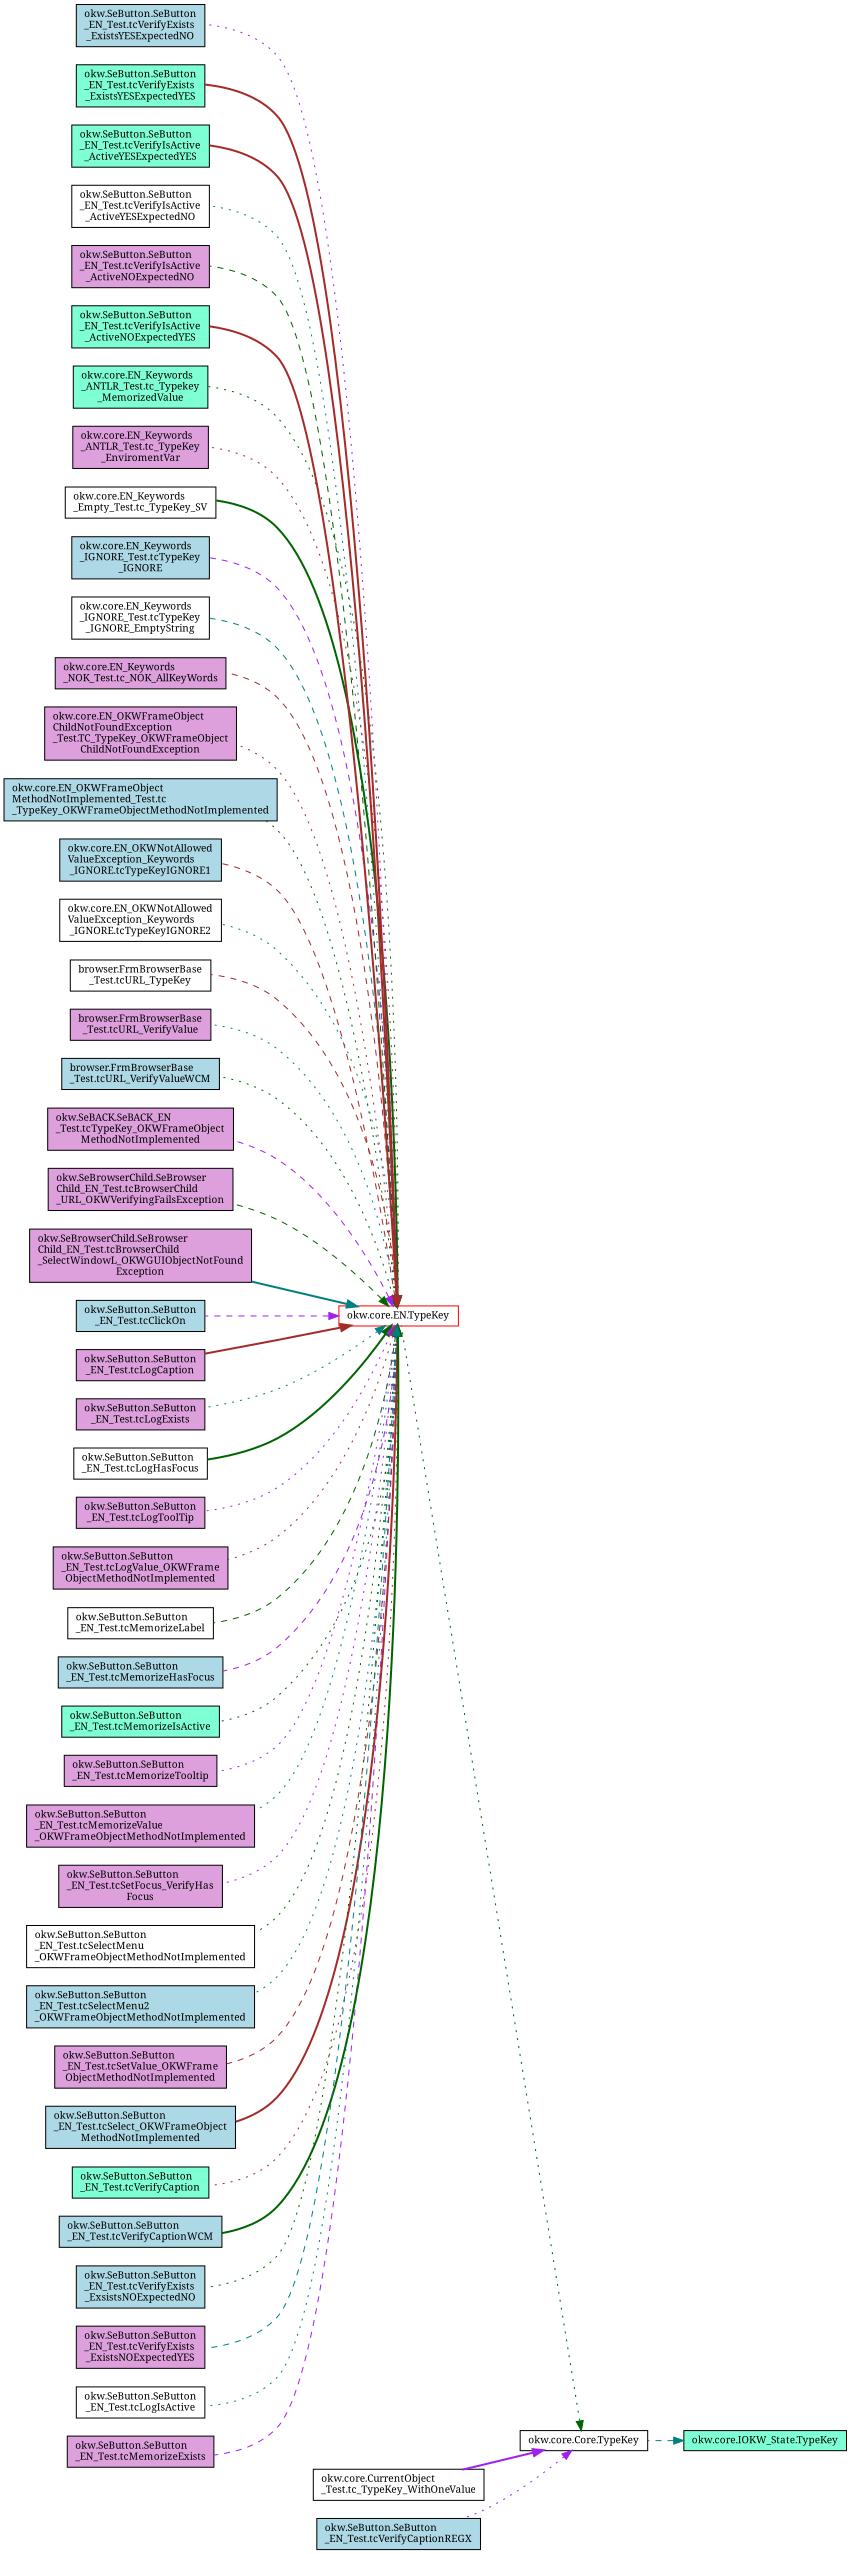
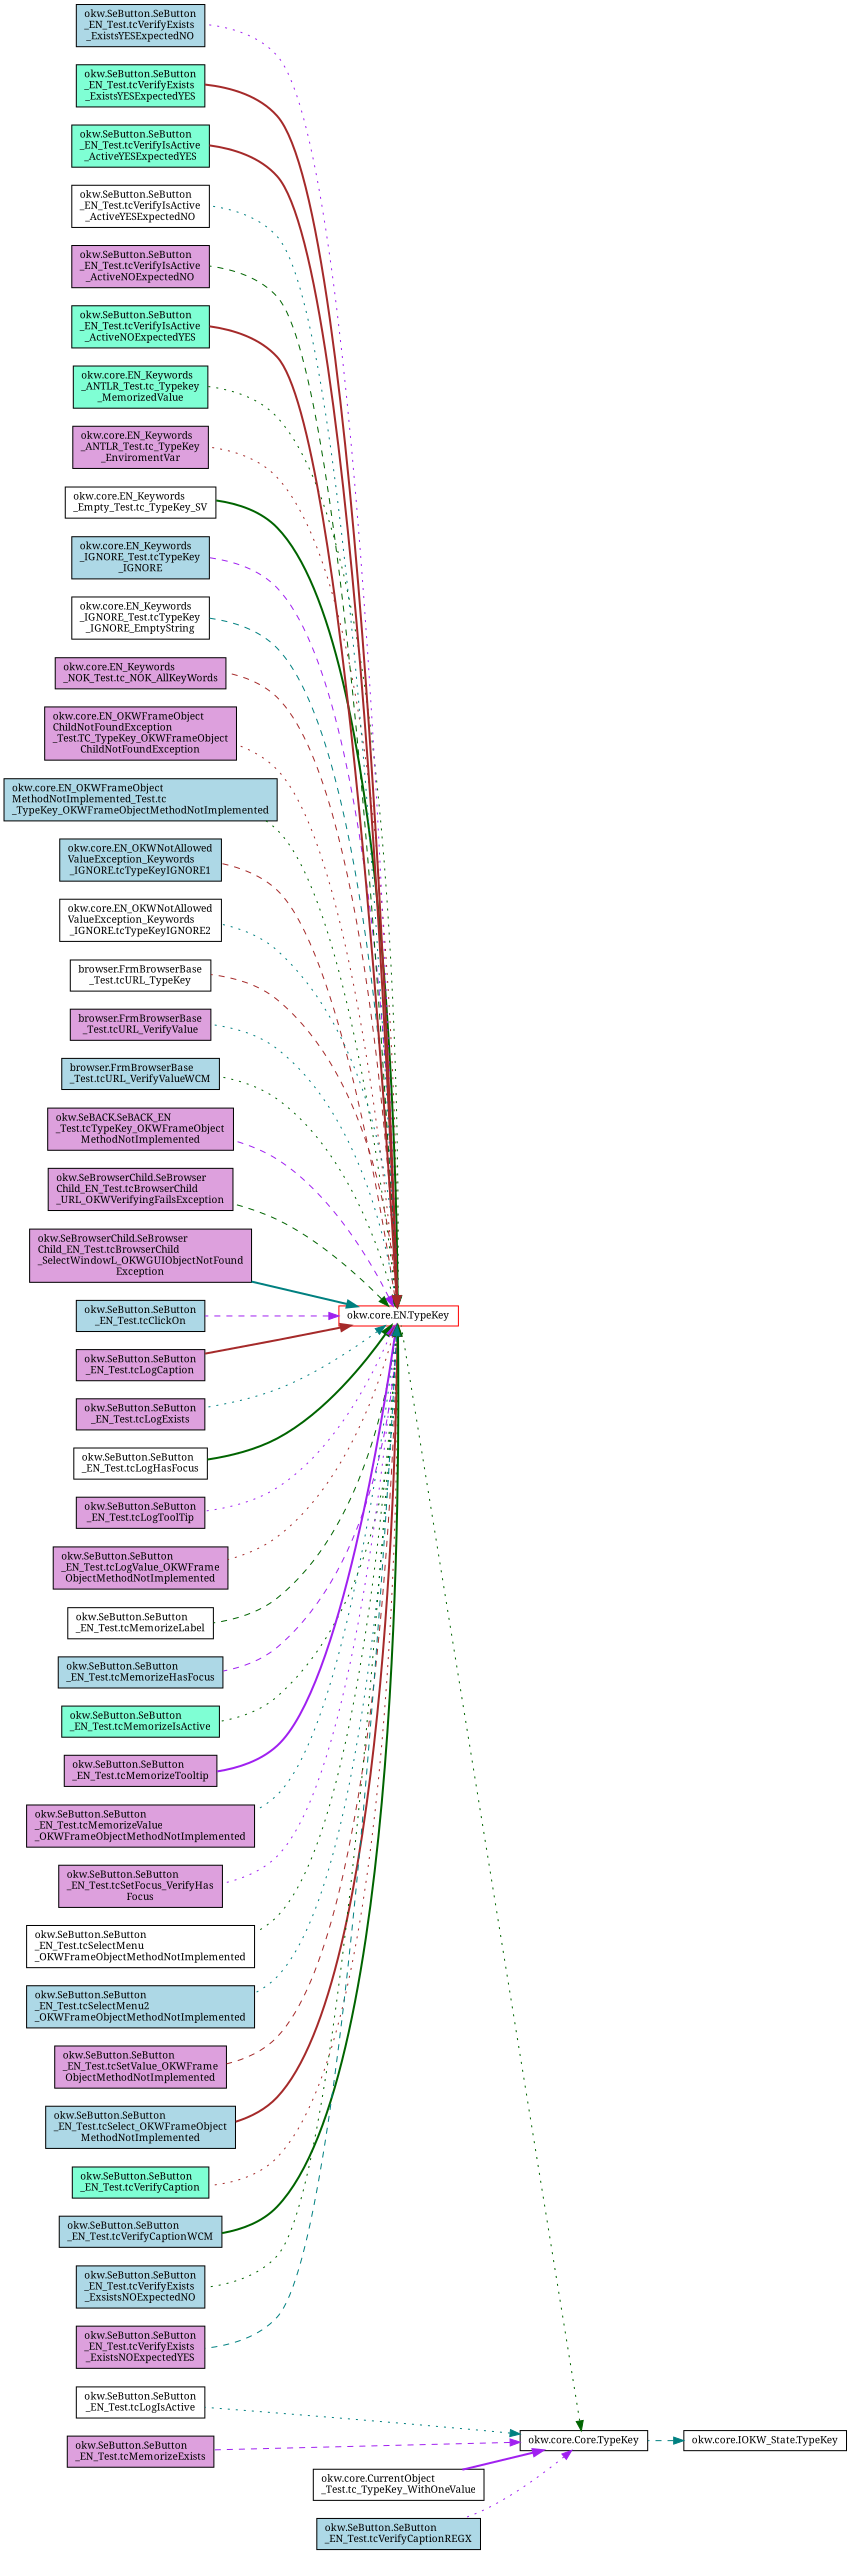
edge "okw.SeButton.SeButton _EN_Test.tcMemorizeTooltip" -> "okw.core.EN.TypeKey": style dotted -> bold
edge "okw.SeButton.SeButton _EN_Test.tcMemorizeExists" -> "okw.core.EN.TypeKey": now "okw.SeButton.SeButton _EN_Test.tcMemorizeExists" -> "okw.core.Core.TypeKey"
edge "okw.SeButton.SeButton _EN_Test.tcLogIsActive" -> "okw.core.EN.TypeKey": now "okw.SeButton.SeButton _EN_Test.tcLogIsActive" -> "okw.core.Core.TypeKey"
node "okw.core.IOKW_State.TypeKey": fillcolor aquamarine -> white
